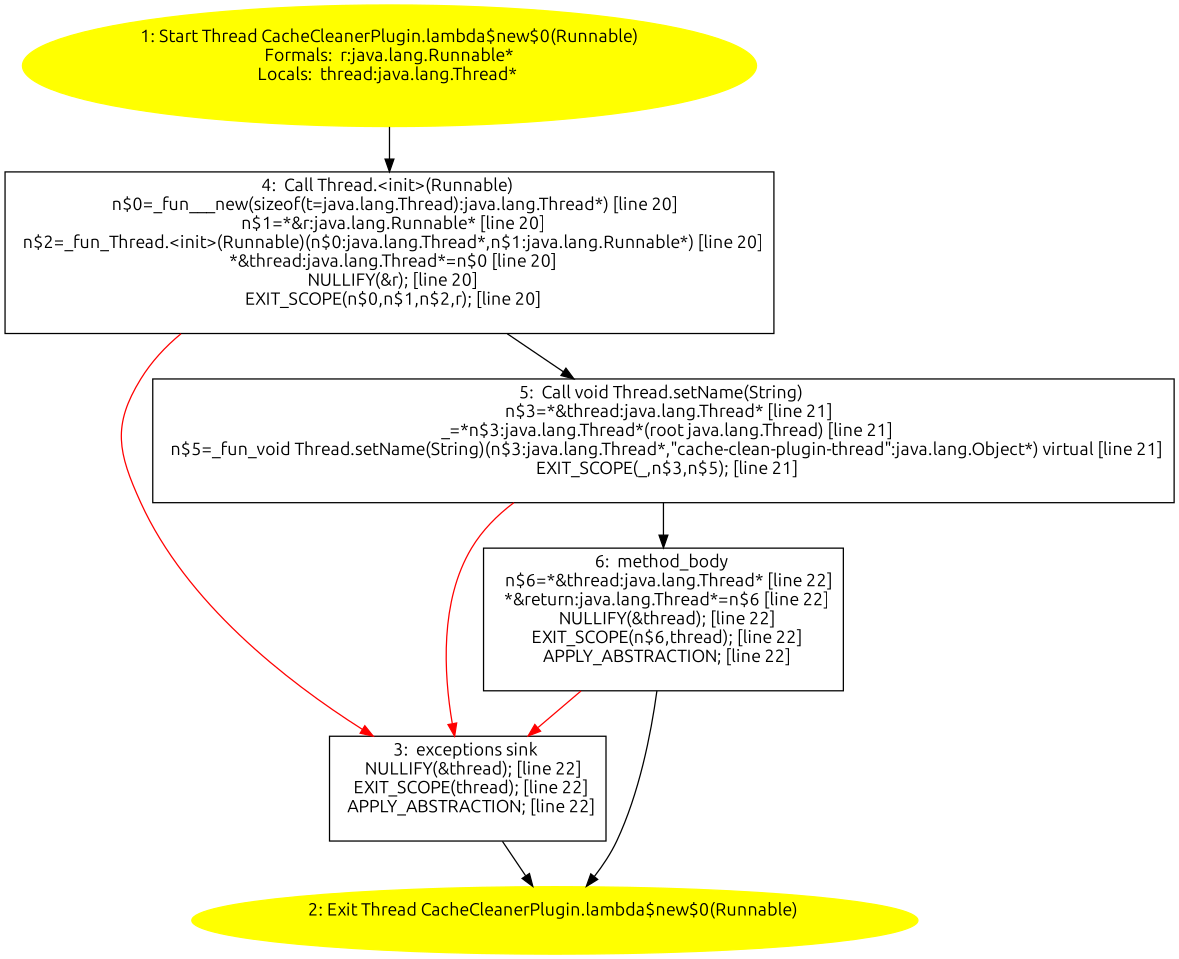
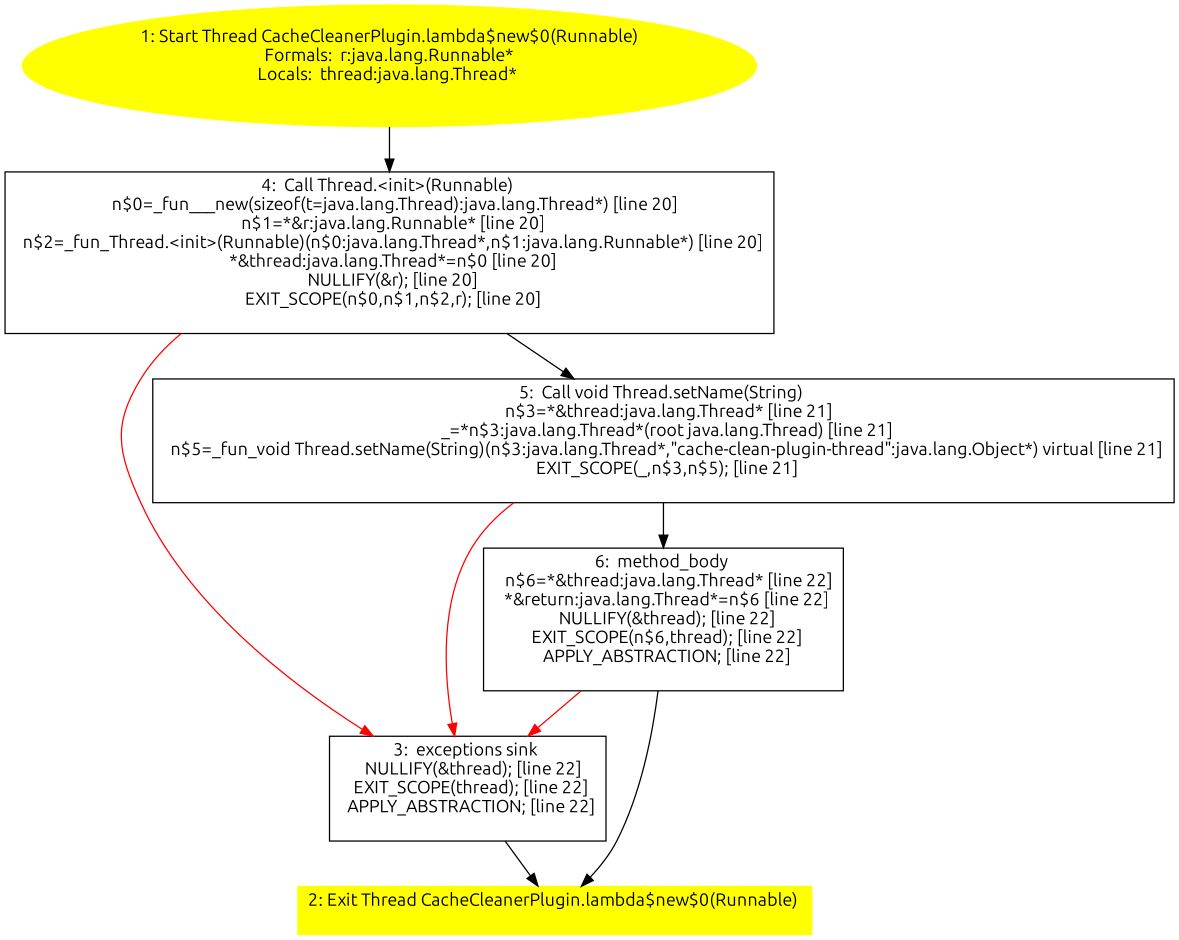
node "2: Exit Thread CacheCleanerPlugin.lambda$new$0(Runnable)": shape ellipse -> box
